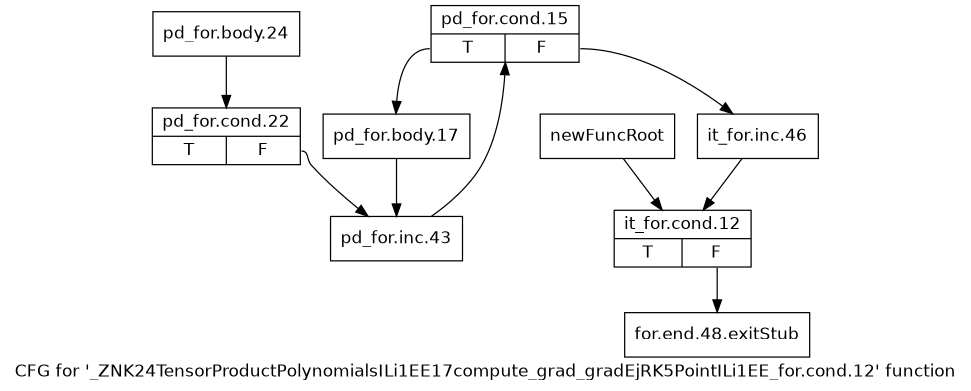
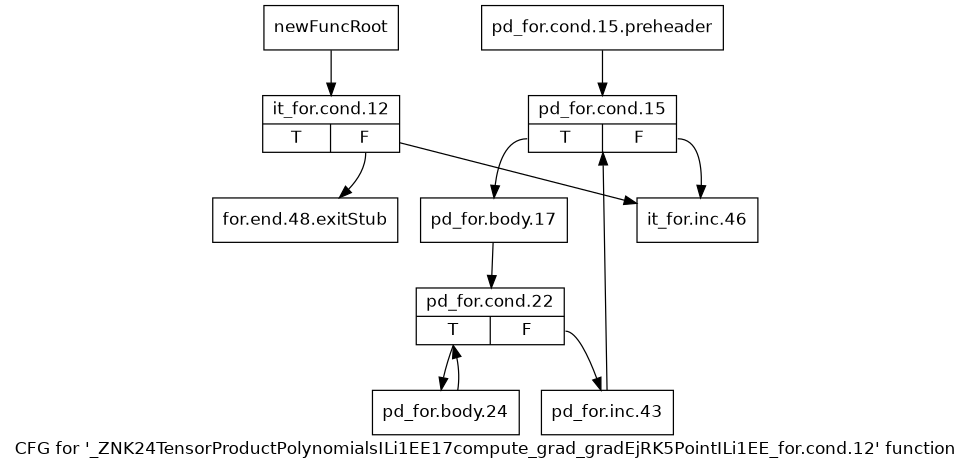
node "pd_for.cond.15.preheader": added
edge "it_for.inc.46" -> "it_for.cond.12": reversed
edge "pd_for.body.17" -> "pd_for.inc.43": now "pd_for.body.17" -> "pd_for.cond.22"
edge "pd_for.cond.22" -> "pd_for.body.24": added
